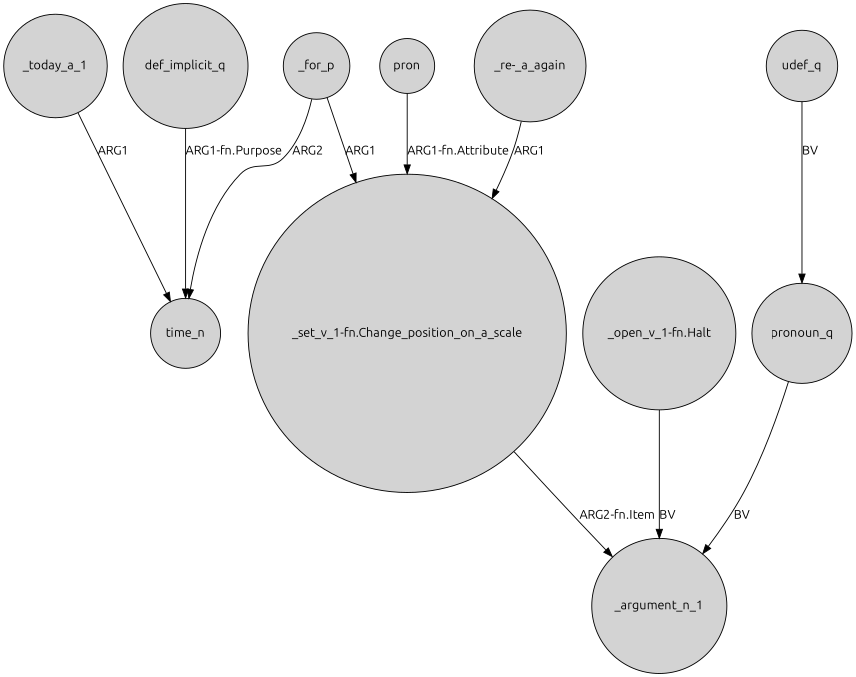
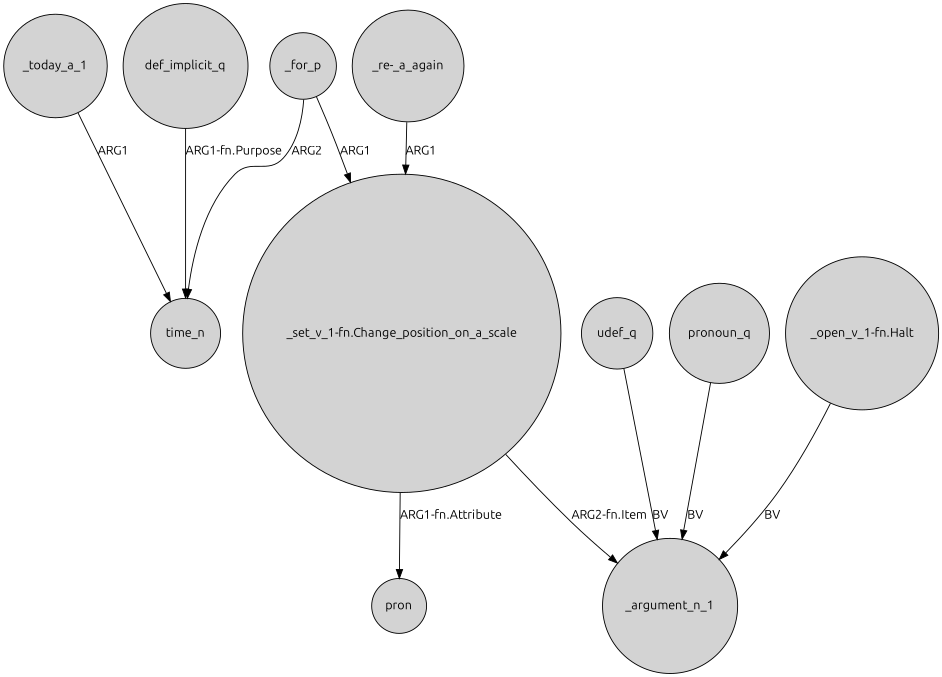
edge "pron" -> "_set_v_1-fn.Change_position_on_a_scale": reversed
edge "udef_q" -> "pronoun_q": now "udef_q" -> "_argument_n_1"
